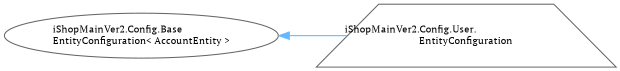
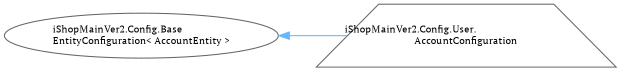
node "iShopMainVer2.Config.User. EntityConfiguration": label "iShopMainVer2.Config.User. EntityConfiguration" -> "iShopMainVer2.Config.User. AccountConfiguration"
